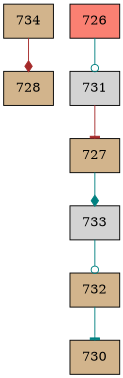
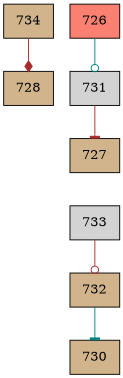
edge "727" -> "733": removed
edge "733" -> "732": color teal -> brown
